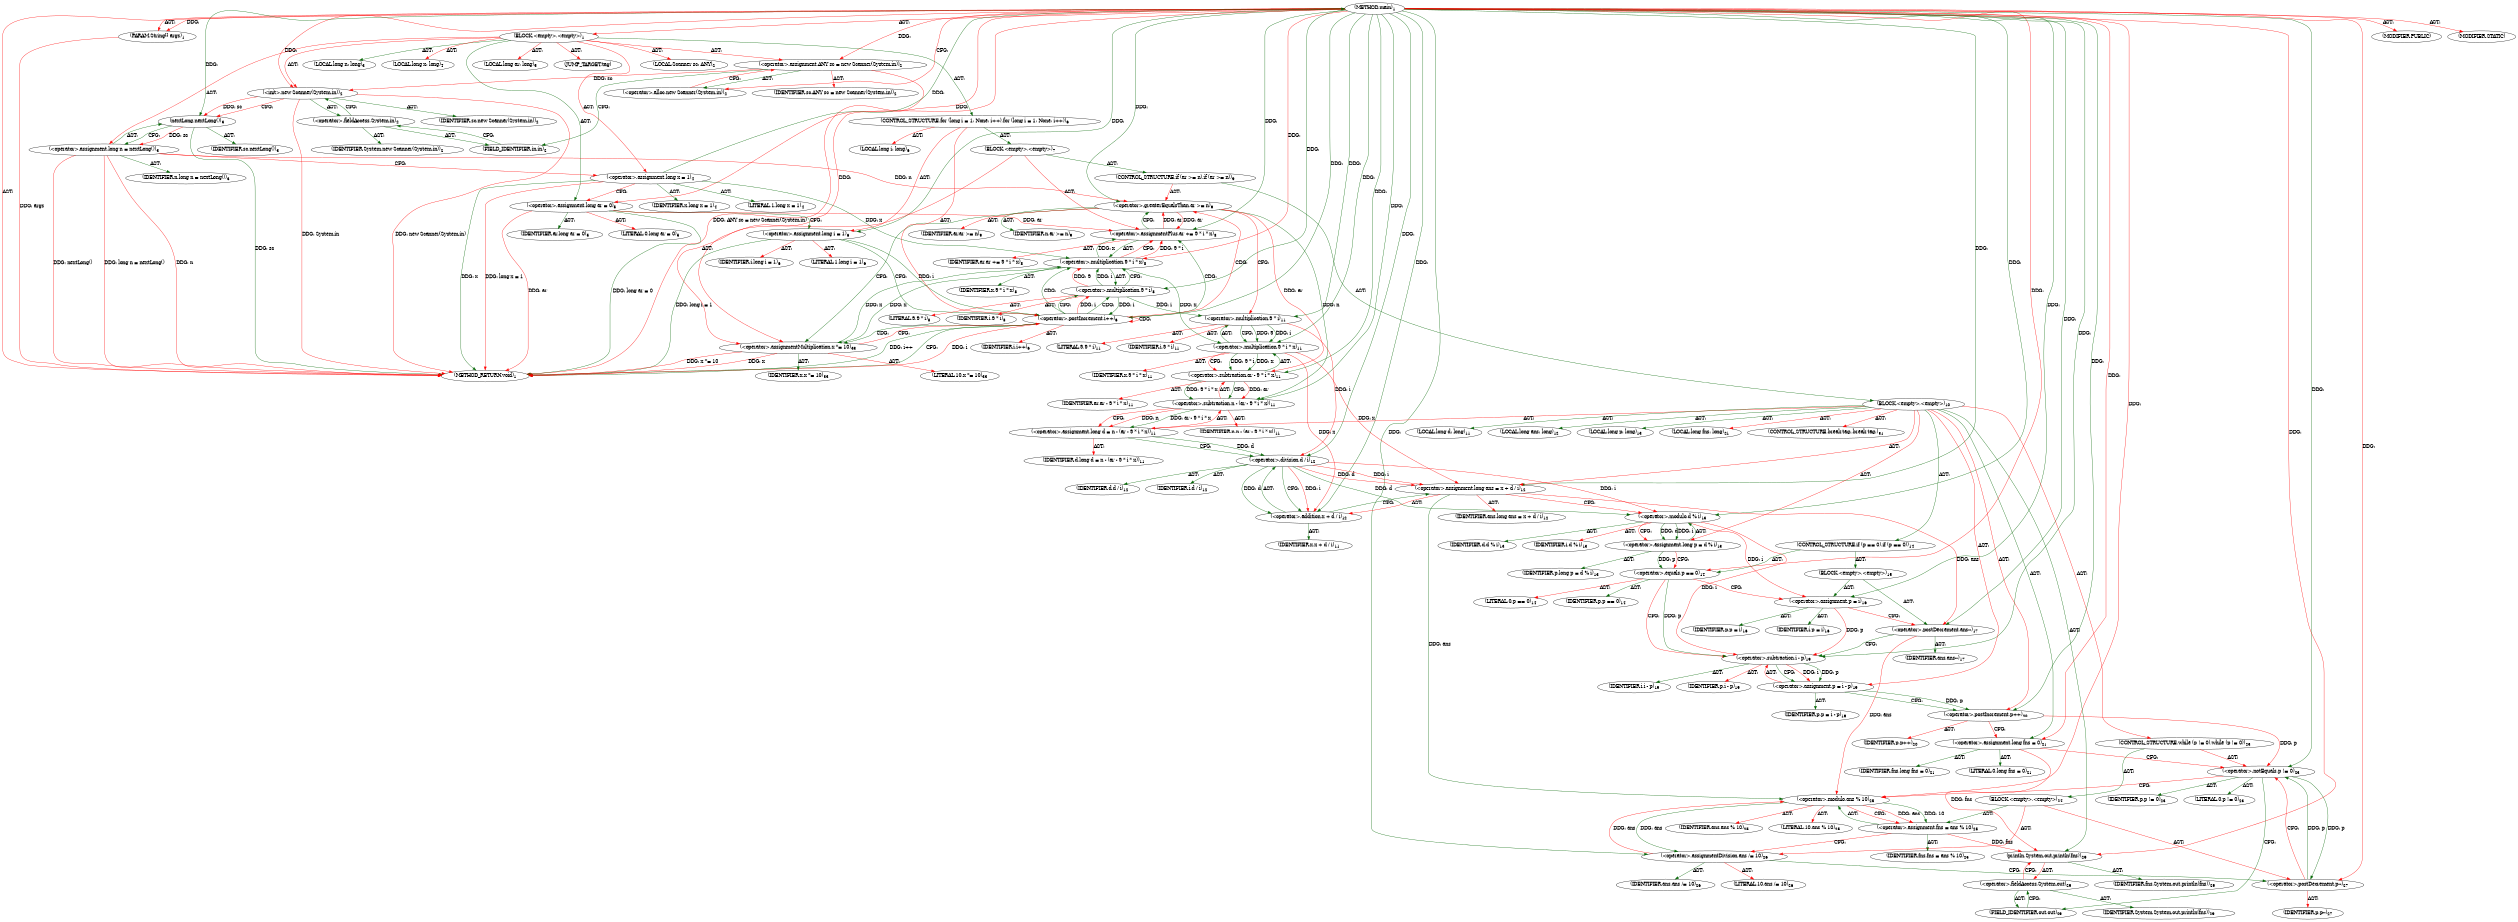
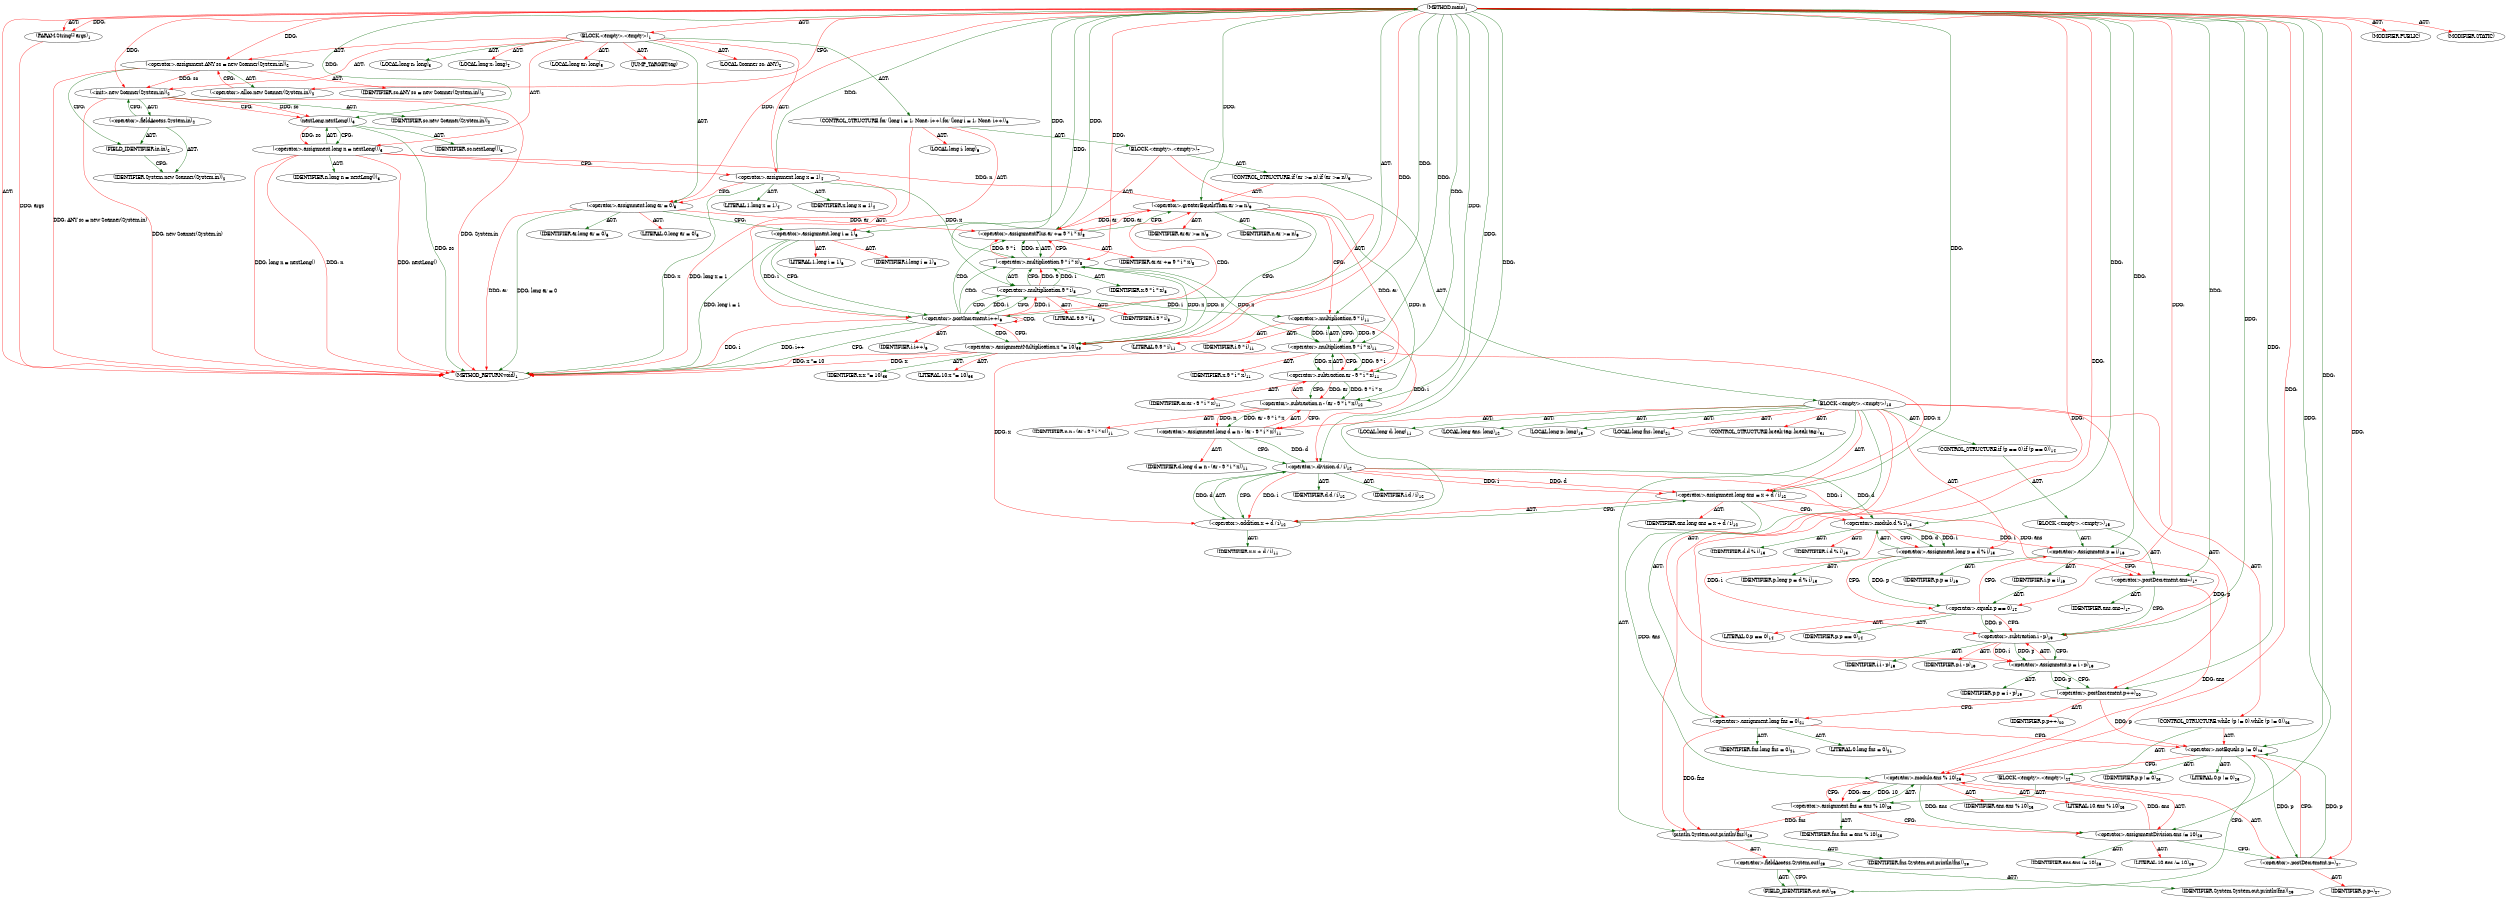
edge "(FIELD_IDENTIFIER,in,in)" -> "(<operator>.fieldAccess,System.in)": now "(FIELD_IDENTIFIER,in,in)" -> "(IDENTIFIER,System,new Scanner(System.in))"
edge "(METHOD,main)" -> "(<operator>.postIncrement,i++)": label "DDG: " -> "AST: "
node "(<operator>.subtraction,n - (ar - 9 * i * x))": text "11" -> "12"
edge "(CONTROL_STRUCTURE,if (p == 0),if (p == 0))" -> "(<operator>.equals,p == 0)": now "(IDENTIFIER,i,p = i)" -> "(<operator>.equals,p == 0)"
edge "(<operator>.fieldAccess,System.out)" -> "(println,System.out.println(fns))": removed, label "CFG:"
